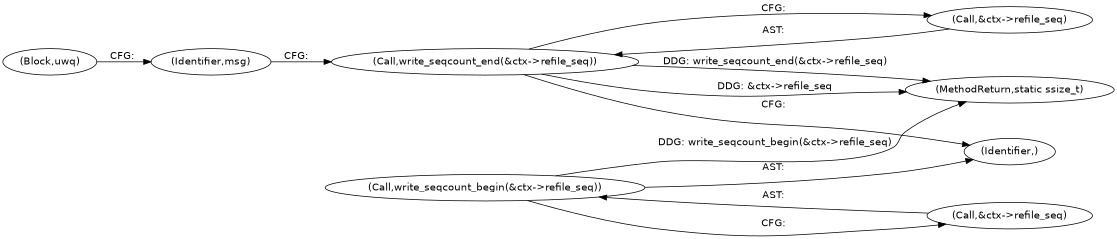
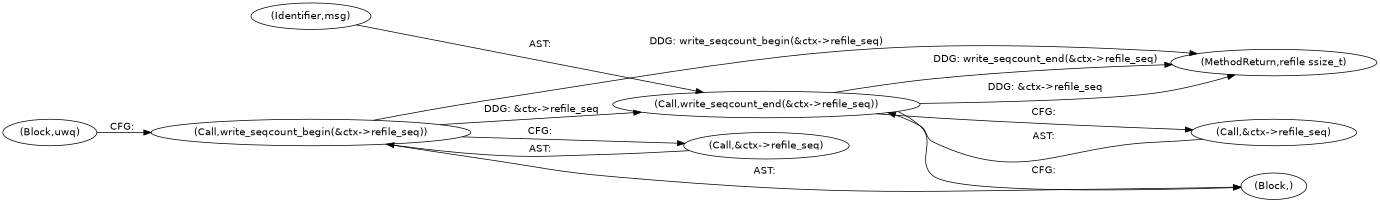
edge "(Identifier,msg)" -> "(Call,write_seqcount_end(&ctx->refile_seq))": label "CFG: " -> "AST: "
edge "(Block,uwq)" -> "(Identifier,msg)": now "(Block,uwq)" -> "(Call,write_seqcount_begin(&ctx->refile_seq))"
node "(MethodReturn,static ssize_t)": label "(MethodReturn,static ssize_t)" -> "(MethodReturn,refile ssize_t)"
edge "(Call,write_seqcount_begin(&ctx->refile_seq))" -> "(Call,write_seqcount_end(&ctx->refile_seq))": added, label "DDG: &ctx->refile_seq"
node "(Identifier,)": label "(Identifier,)" -> "(Block,)"
